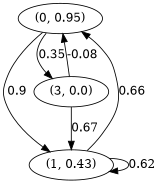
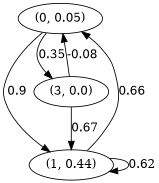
node "(0, 0.95)": label "(0, 0.95)" -> "(0, 0.05)"
node "(1, 0.43)": label "(1, 0.43)" -> "(1, 0.44)"
